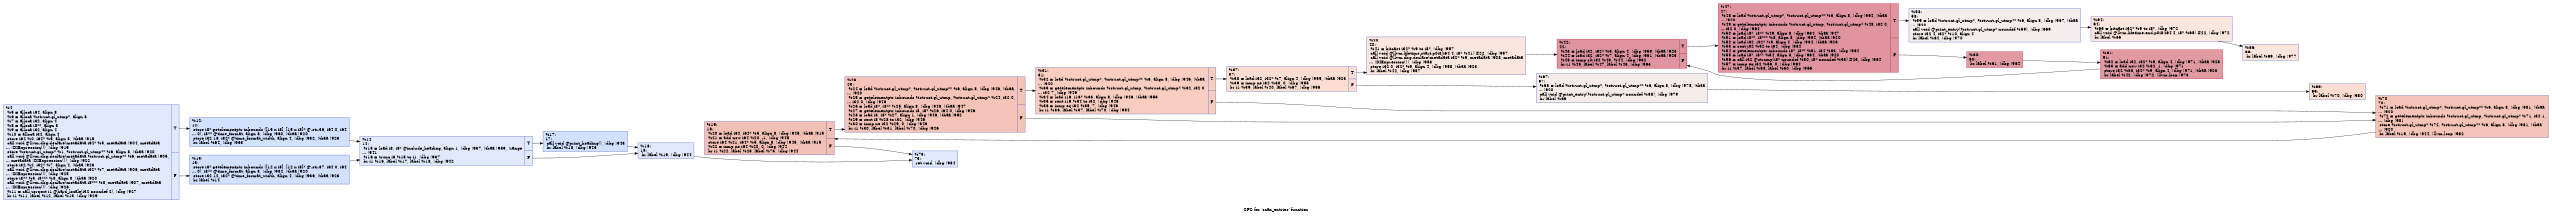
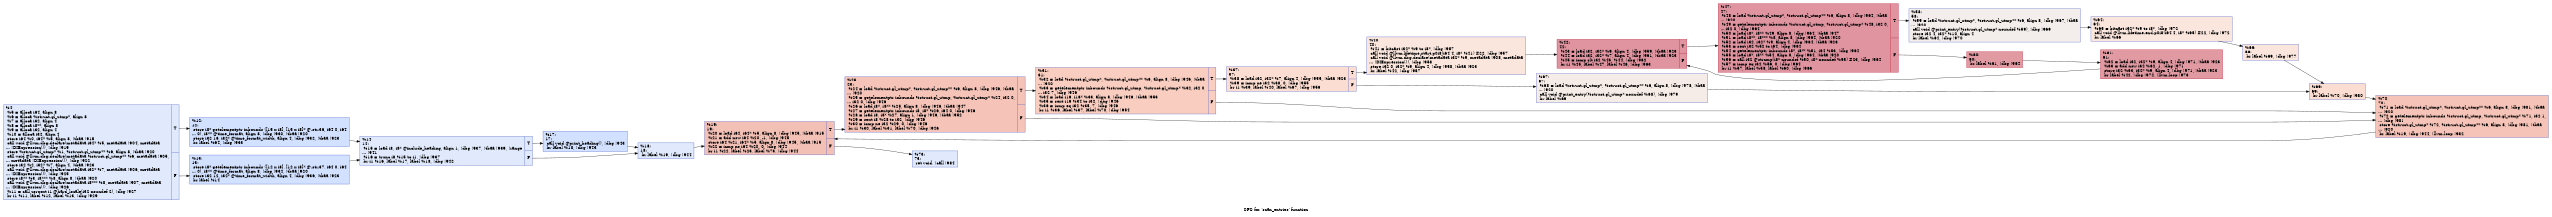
edge "%66:" -> "%69:": added
edge "%69:" -> "%70:": added
edge "%18:" -> "%73:": now "%18:" -> "%19:"
node "%73:": text "ret void, !dbg !984" -> "ret void, !call !984"
